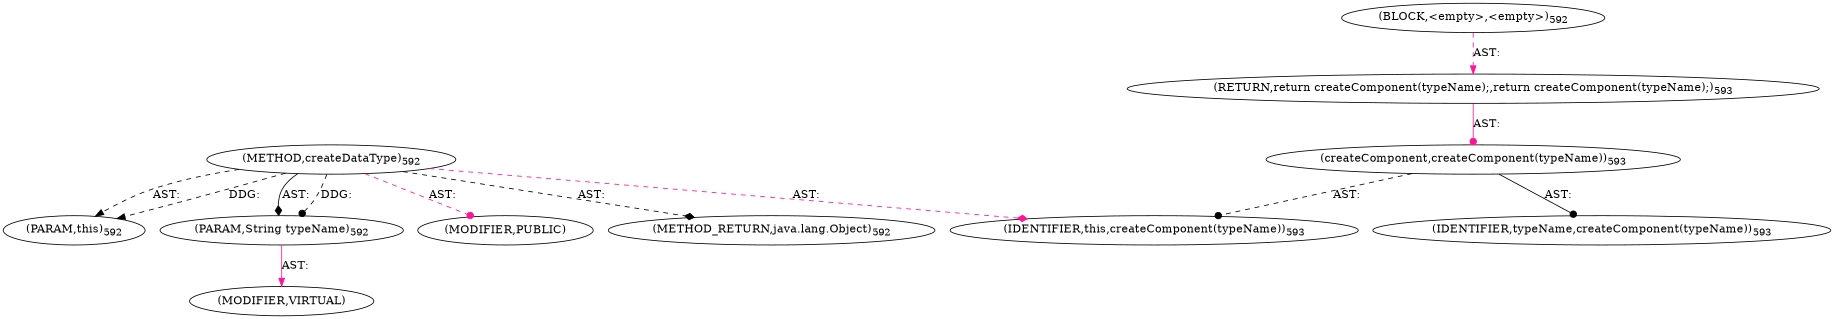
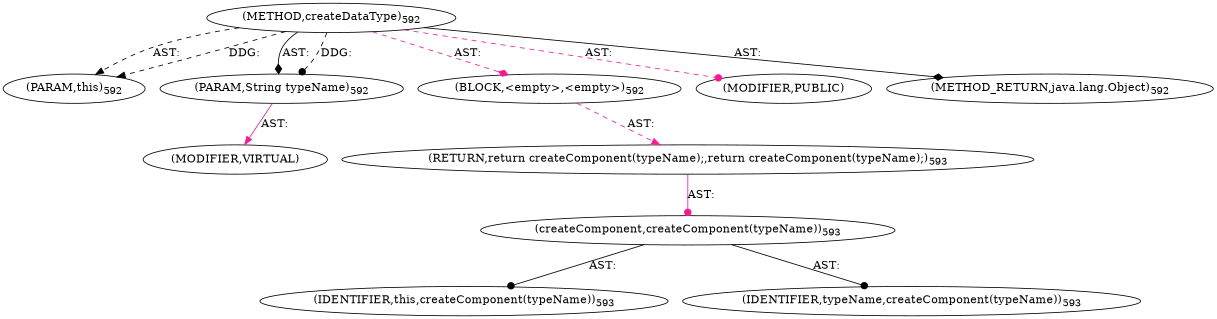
edge "(METHOD,createDataType)" -> "(IDENTIFIER,this,createComponent(typeName))": now "(METHOD,createDataType)" -> "(BLOCK,<empty>,<empty>)"
edge "(METHOD,createDataType)" -> "(METHOD_RETURN,java.lang.Object)": style dashed -> solid
edge "(createComponent,createComponent(typeName))" -> "(IDENTIFIER,this,createComponent(typeName))": style dashed -> solid
